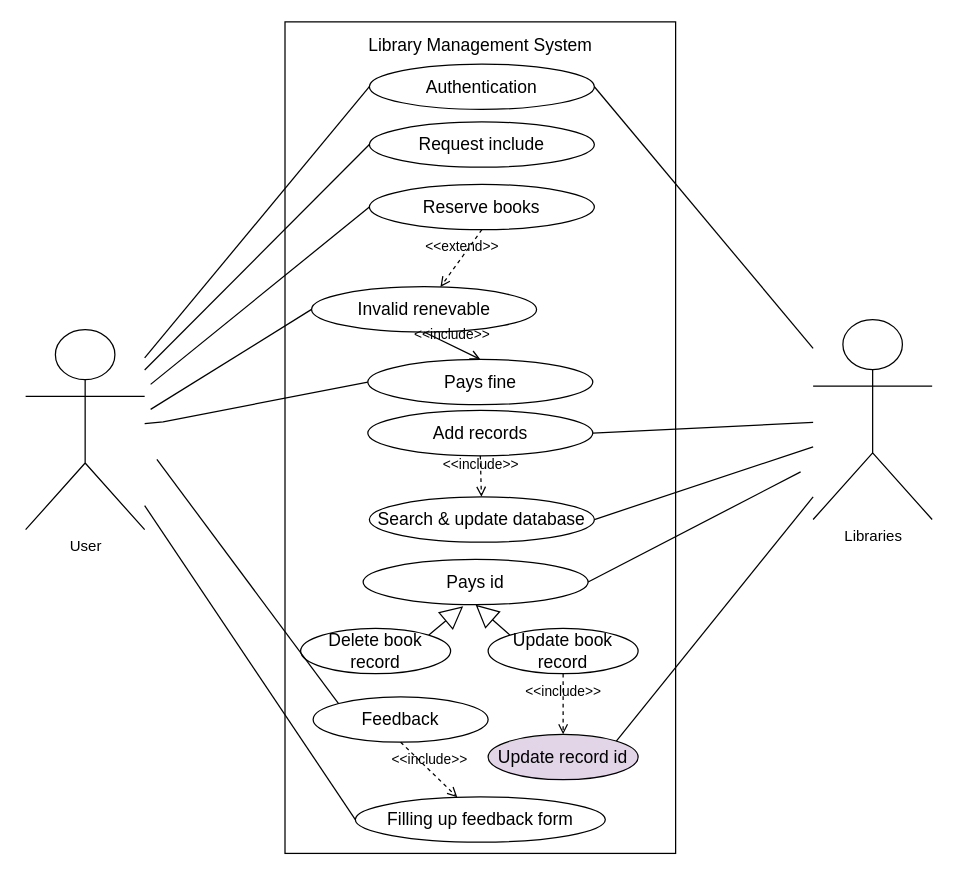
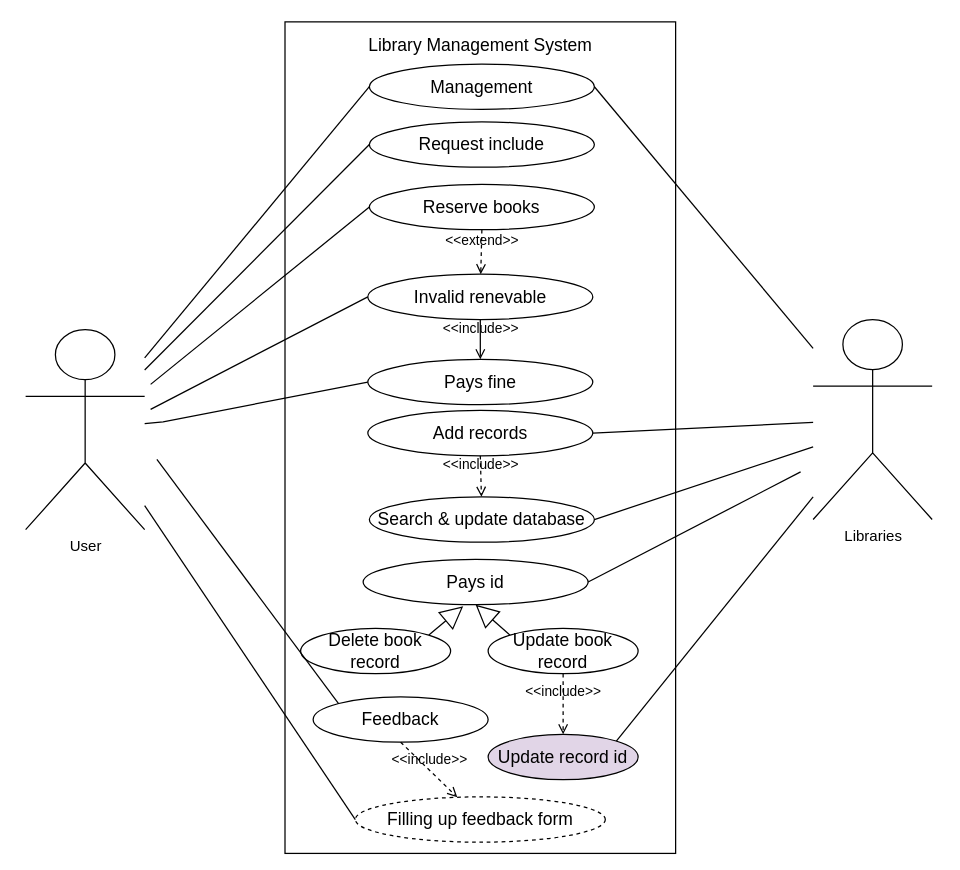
node "Authentication": label "Authentication" -> "Management"
node "Invalid renevable": moved (424, 309) -> (480, 297)
node "Filling up feedback form": style solid -> dashed
